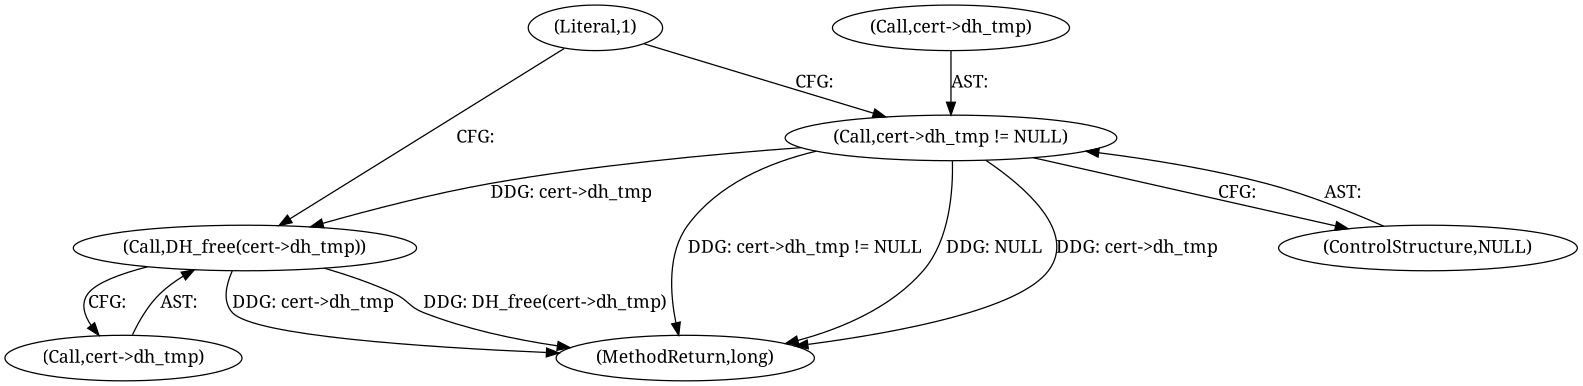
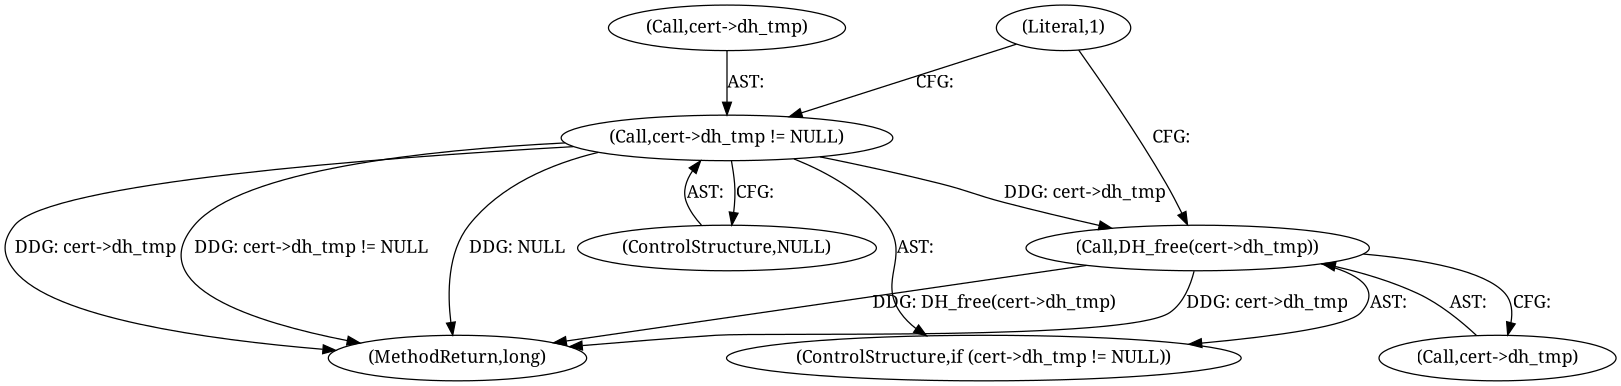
node "(ControlStructure,if (cert->dh_tmp != NULL))": added
